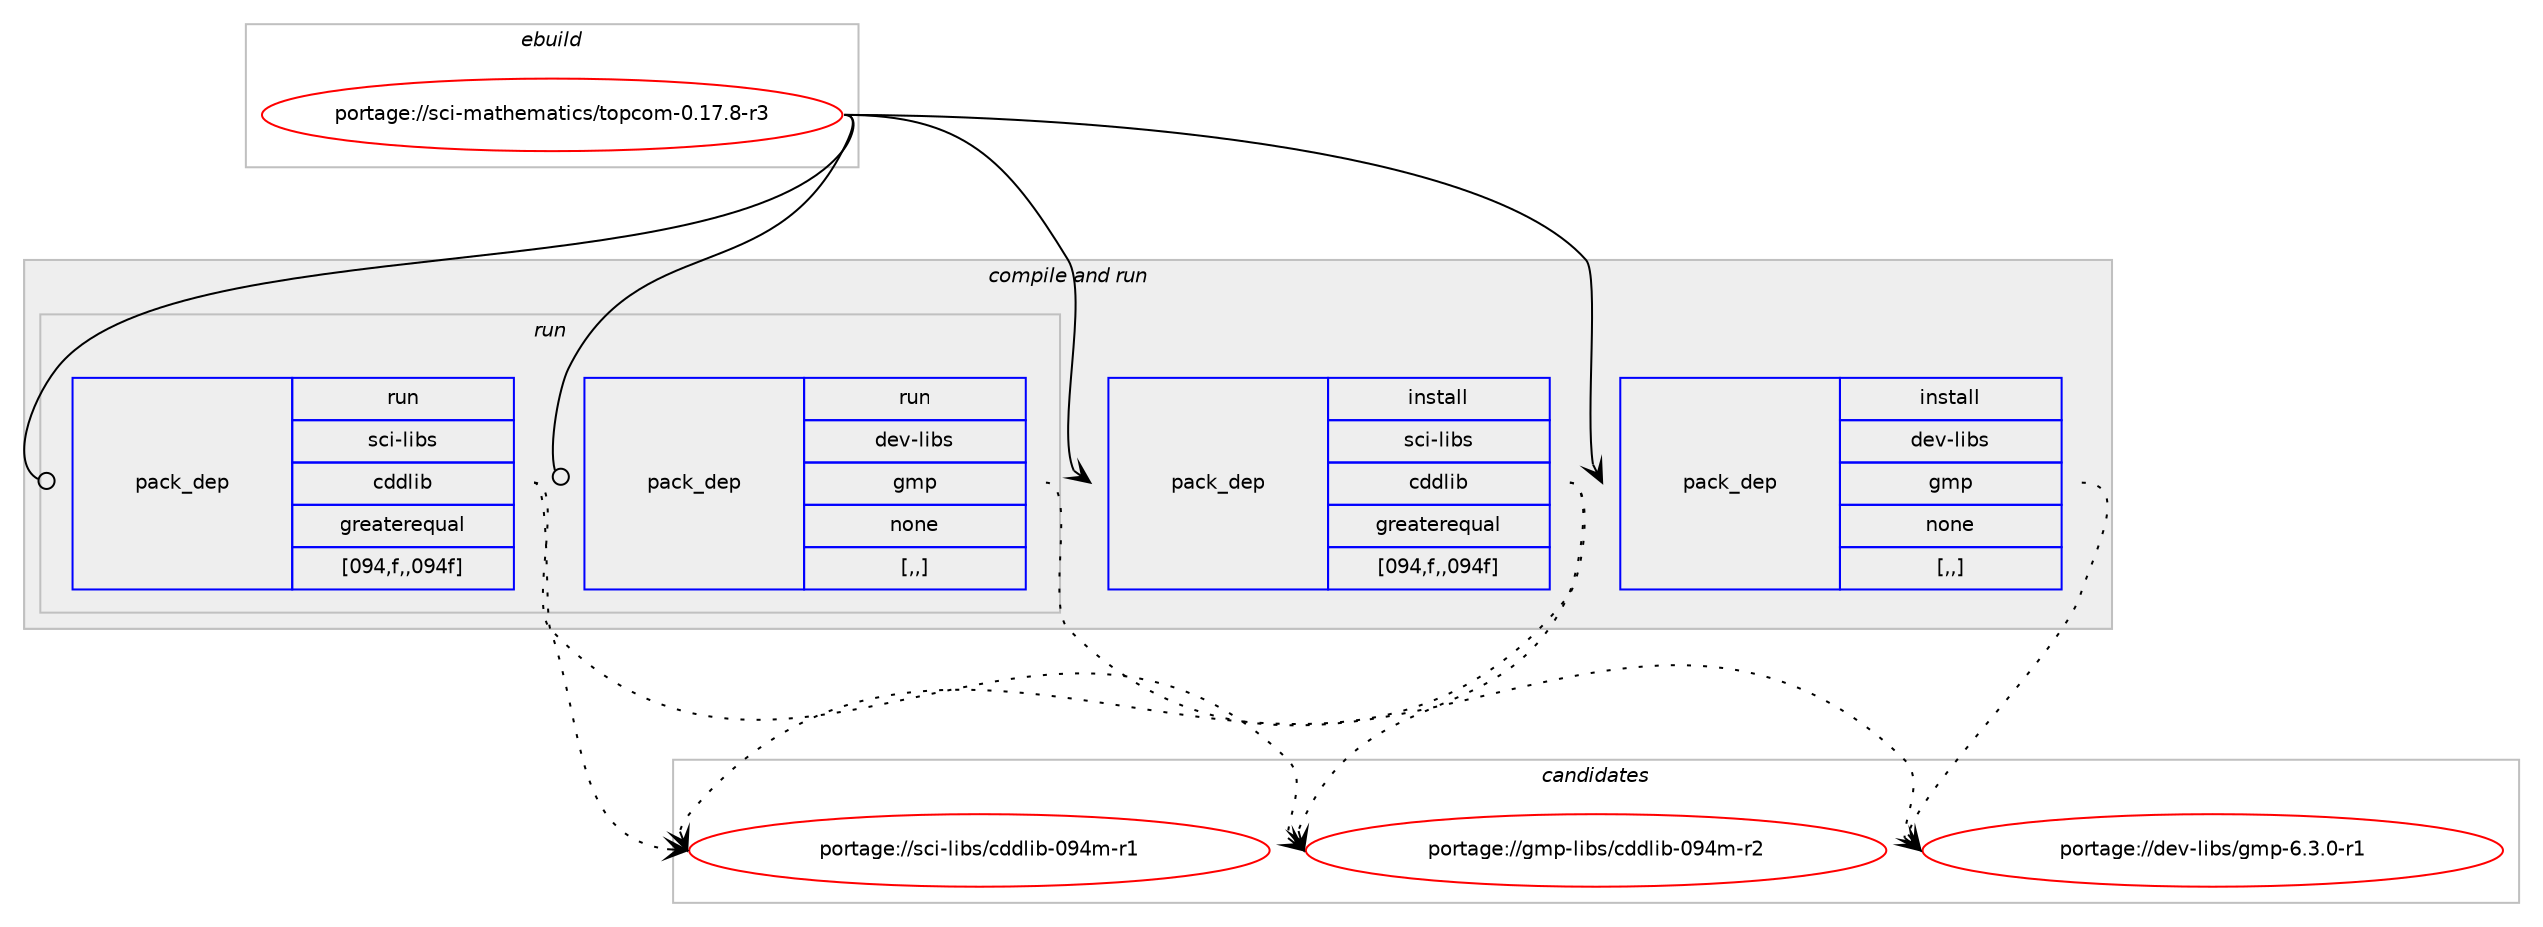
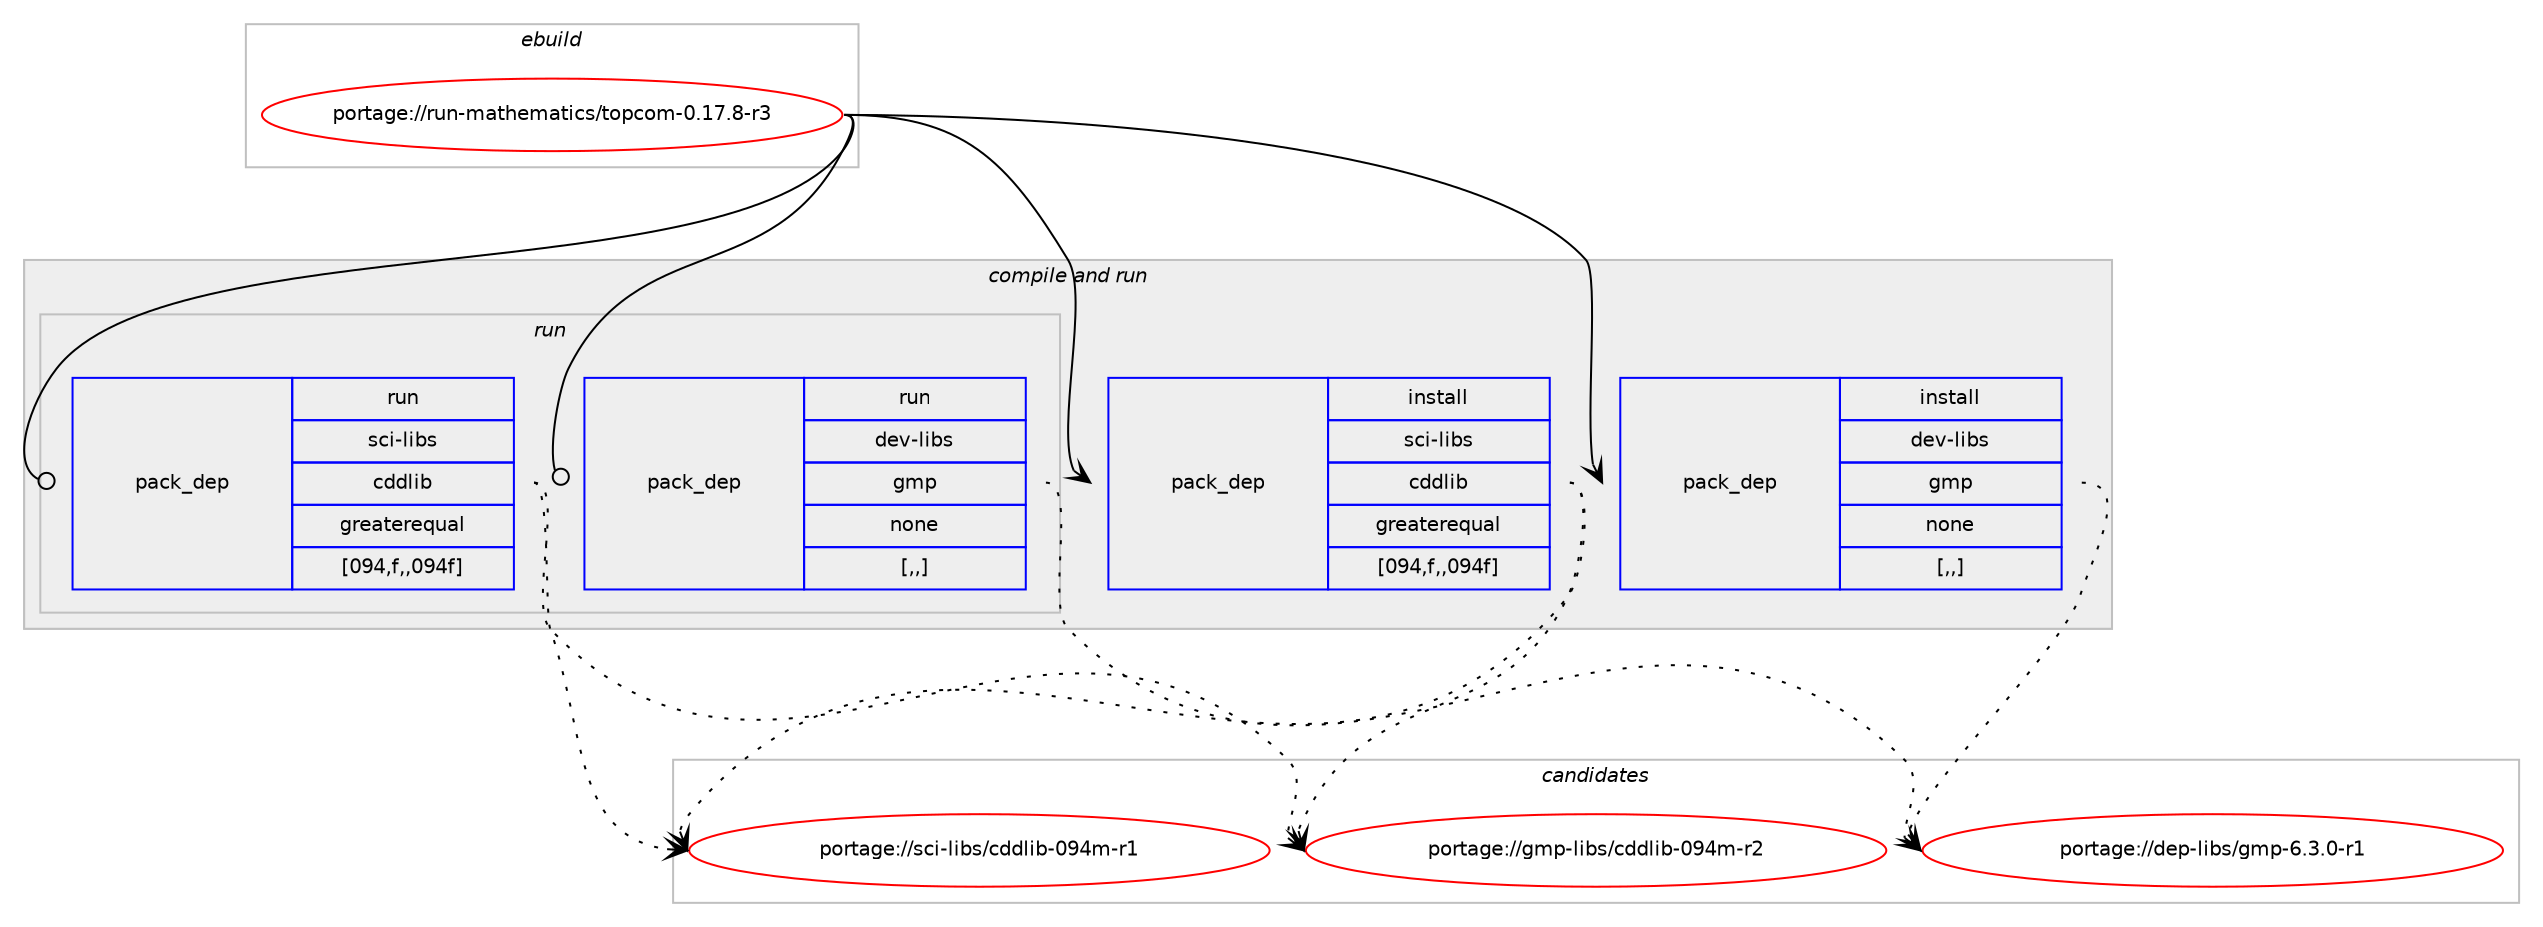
node "portage://sci-mathematics/topcom-0.17.8-r3": label "portage://sci-mathematics/topcom-0.17.8-r3" -> "portage://run-mathematics/topcom-0.17.8-r3"
node "portage://dev-libs/gmp-6.3.0-r1": label "portage://dev-libs/gmp-6.3.0-r1" -> "portage://dep-libs/gmp-6.3.0-r1"
